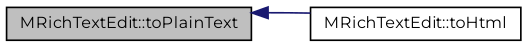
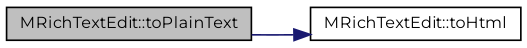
edge "MRichTextEdit::toHtml" -> "MRichTextEdit::toPlainText": reversed
